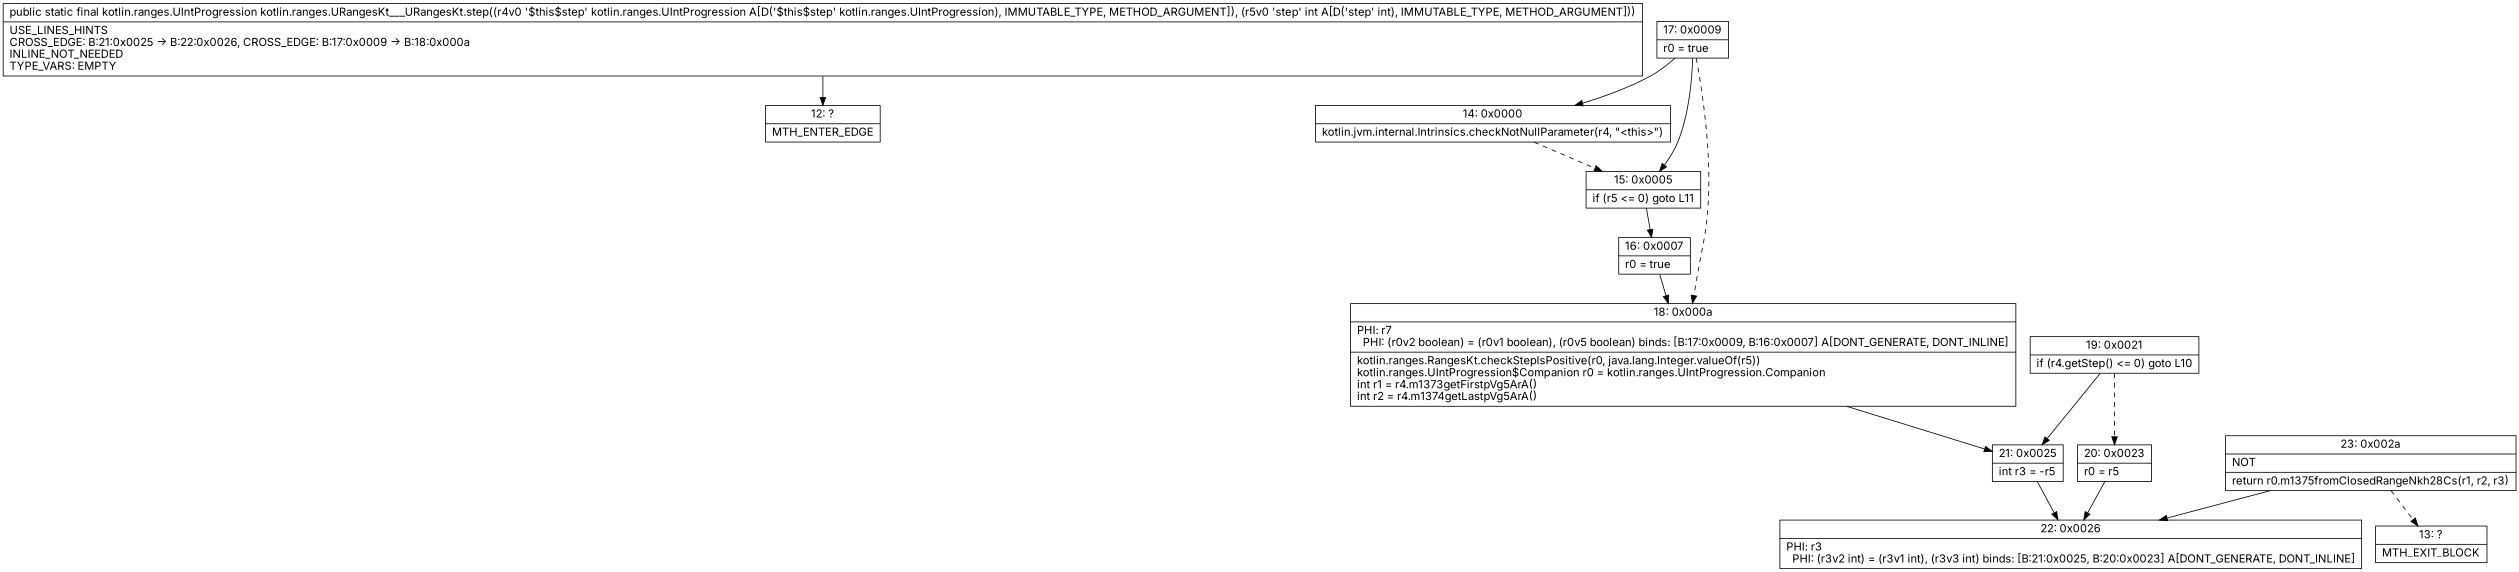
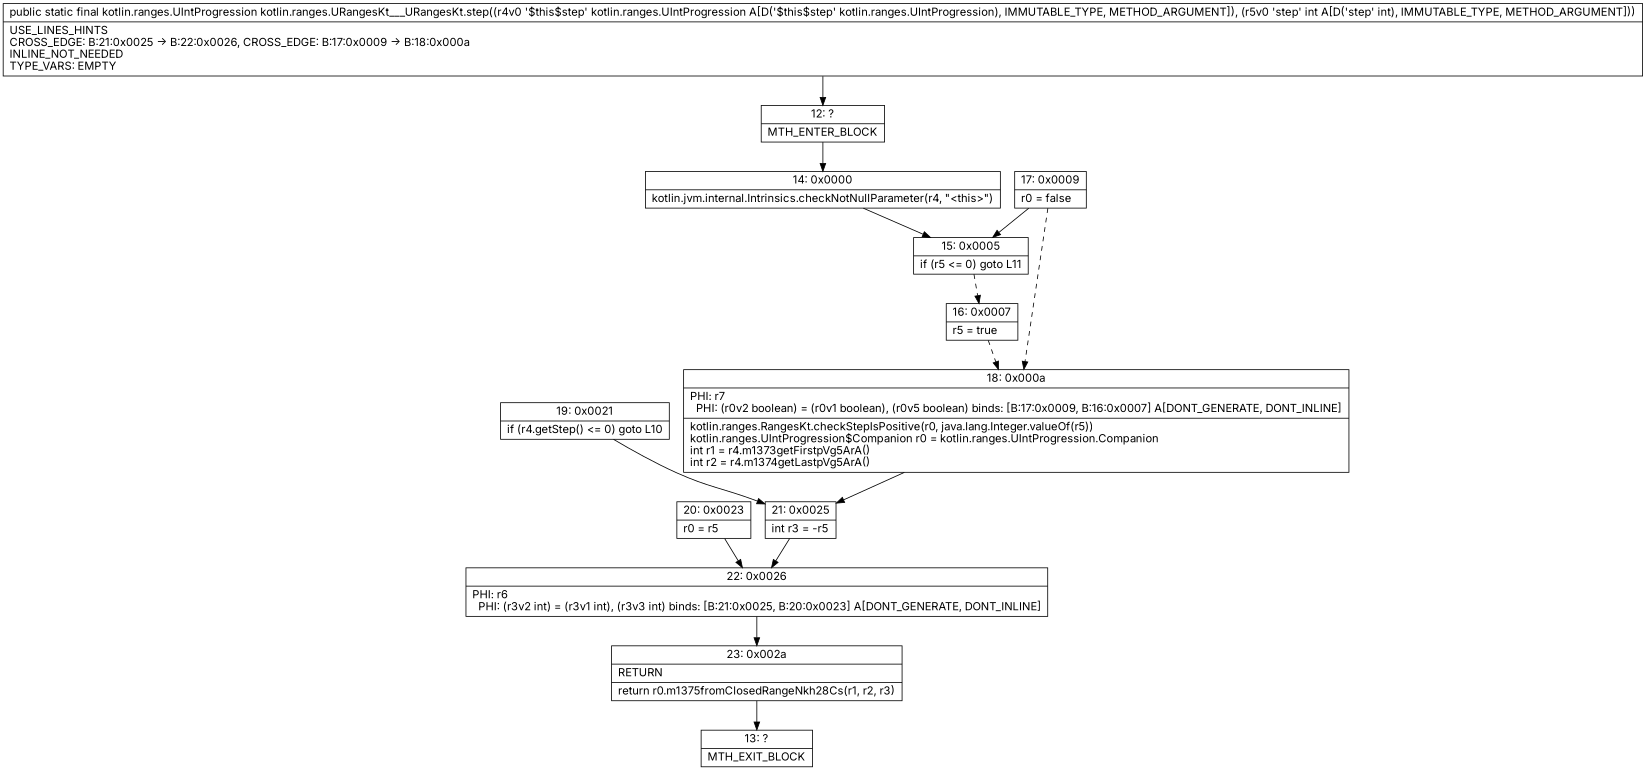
node "17: 0x0009": text "r0 = true" -> "r0 = false"
edge "17: 0x0009" -> "14: 0x0000": now "12: ?" -> "14: 0x0000"
node "12: ?": text "MTH_ENTER_EDGE" -> "MTH_ENTER_BLOCK"
edge "14: 0x0000" -> "15: 0x0005": style dashed -> solid
edge "15: 0x0005" -> "16: 0x0007": style solid -> dashed
node "16: 0x0007": text "r0 = true" -> "r5 = true"
edge "16: 0x0007" -> "18: 0x000a": style solid -> dashed
edge "19: 0x0021" -> "20: 0x0023": removed
node "23: 0x002a": text "NOT" -> "RETURN"
edge "23: 0x002a" -> "22: 0x0026": reversed
edge "23: 0x002a" -> "13: ?": style dashed -> solid
node "22: 0x0026": text "PHI: r3" -> "PHI: r6"
